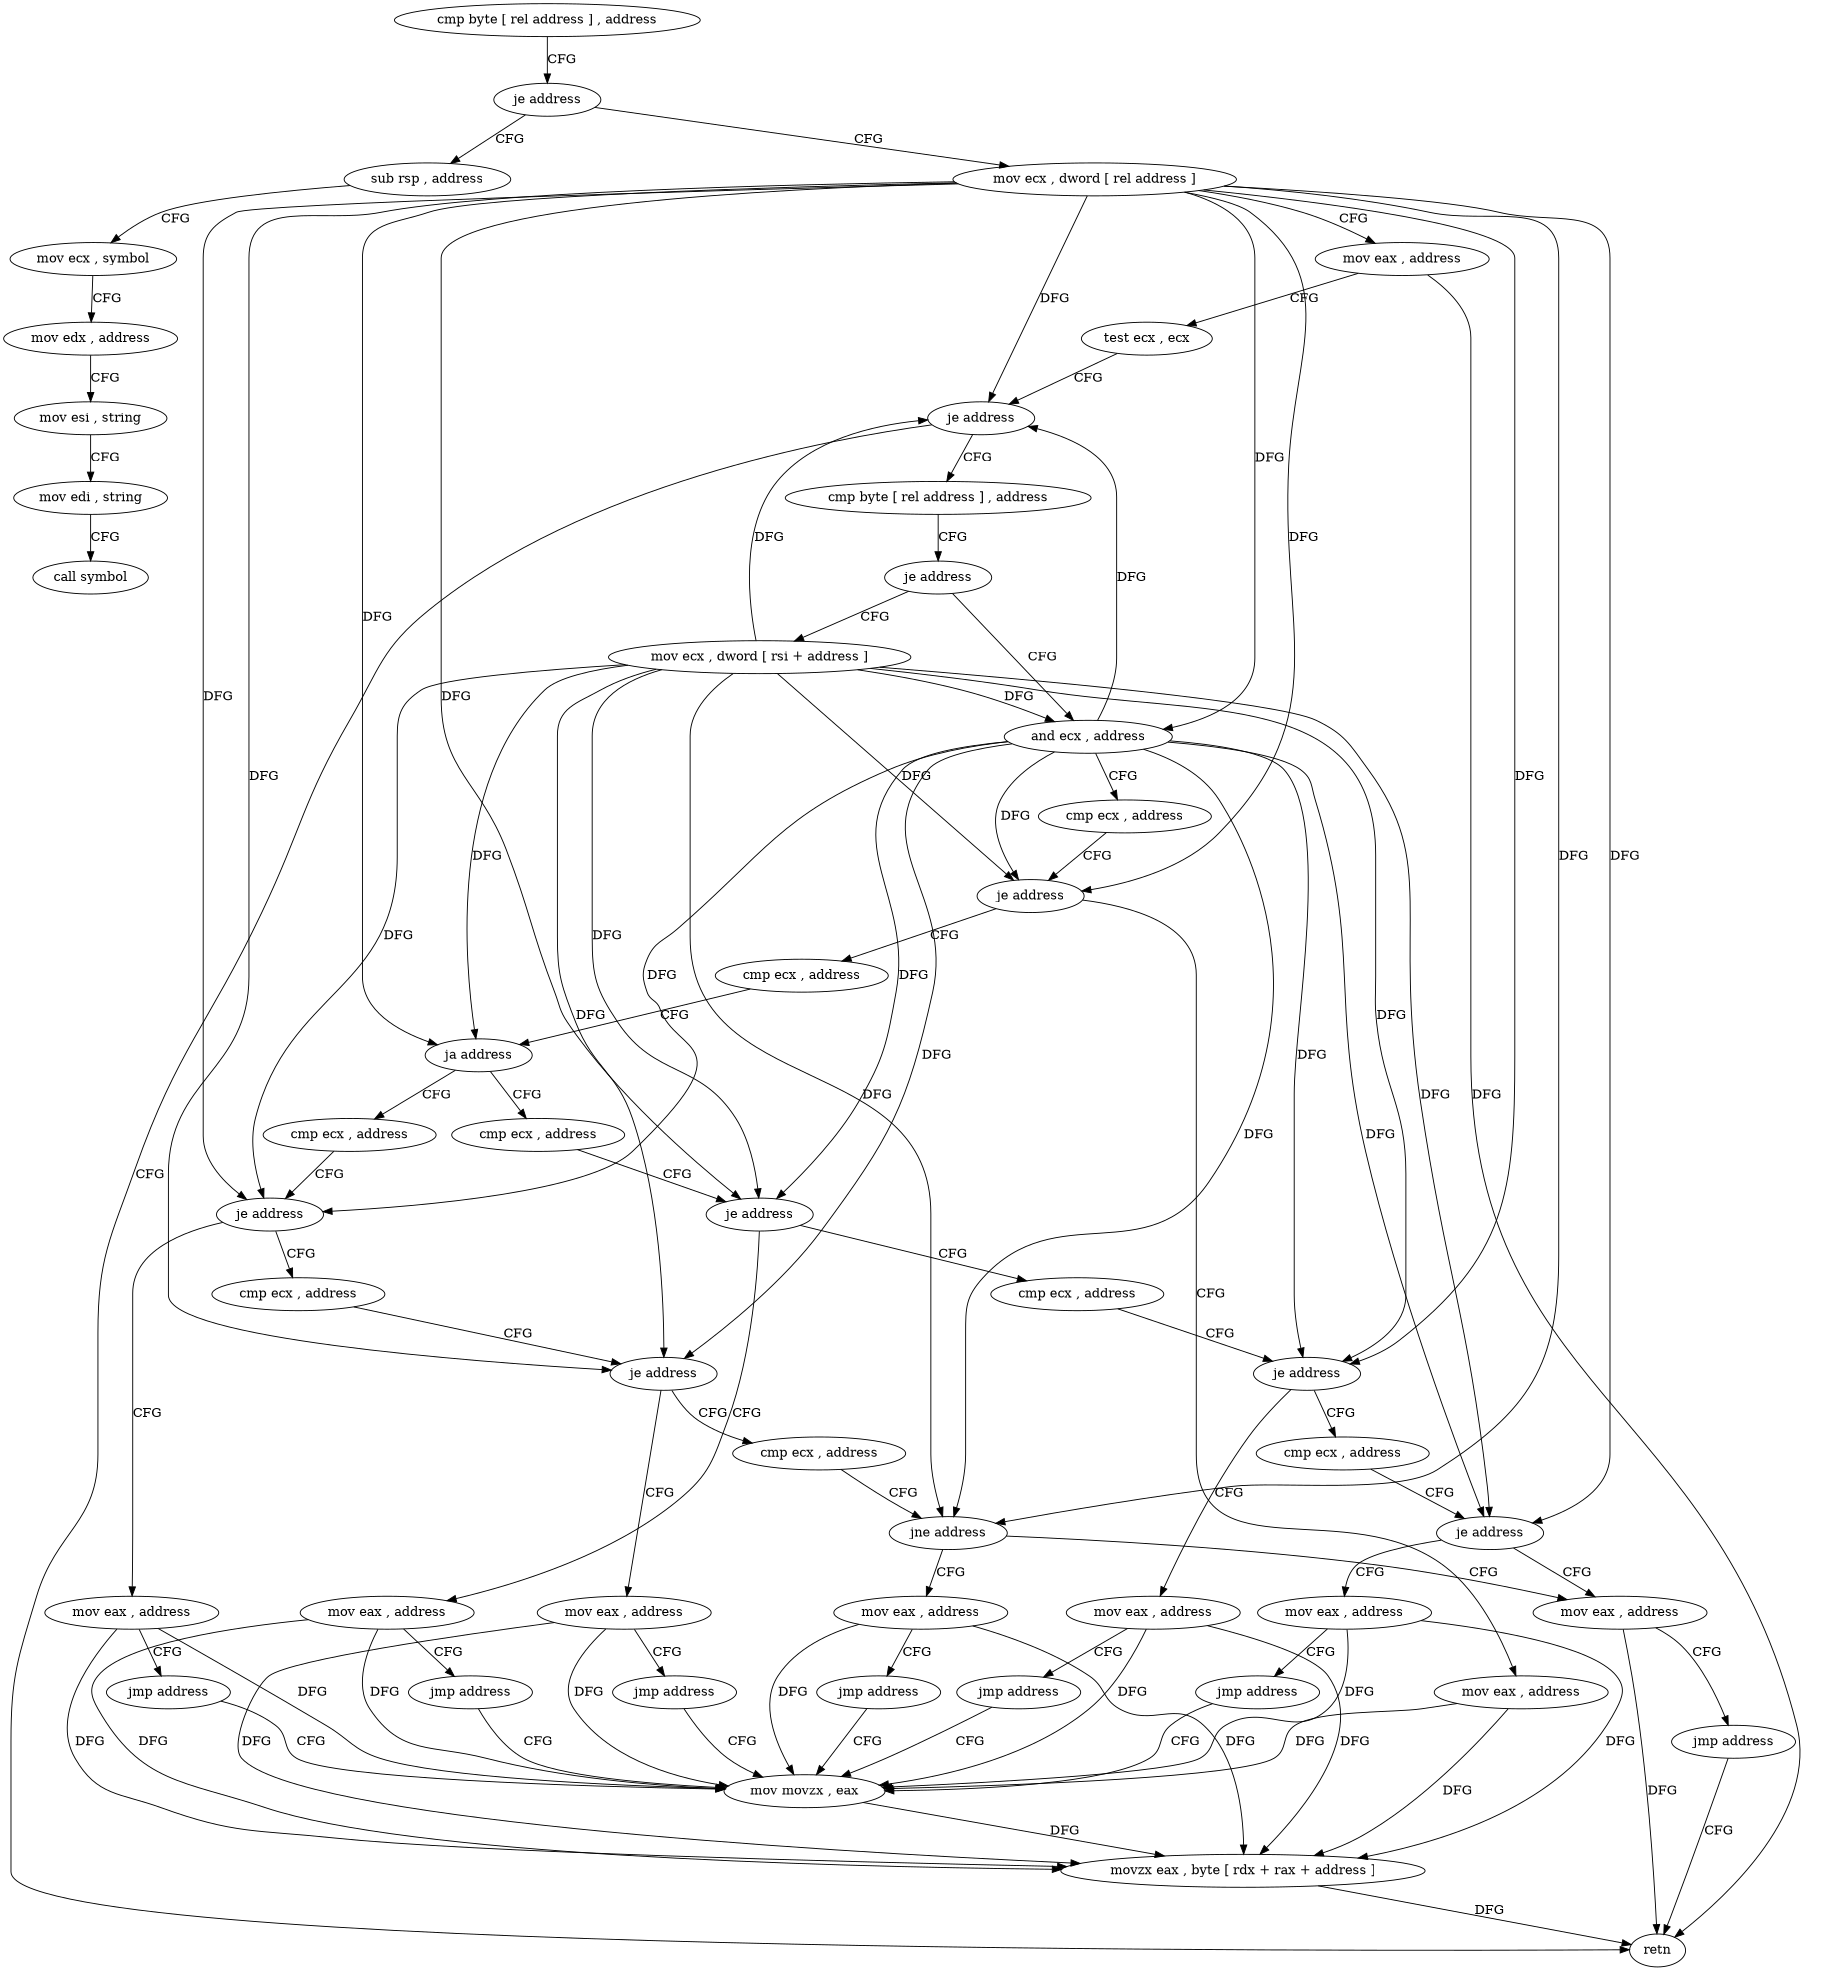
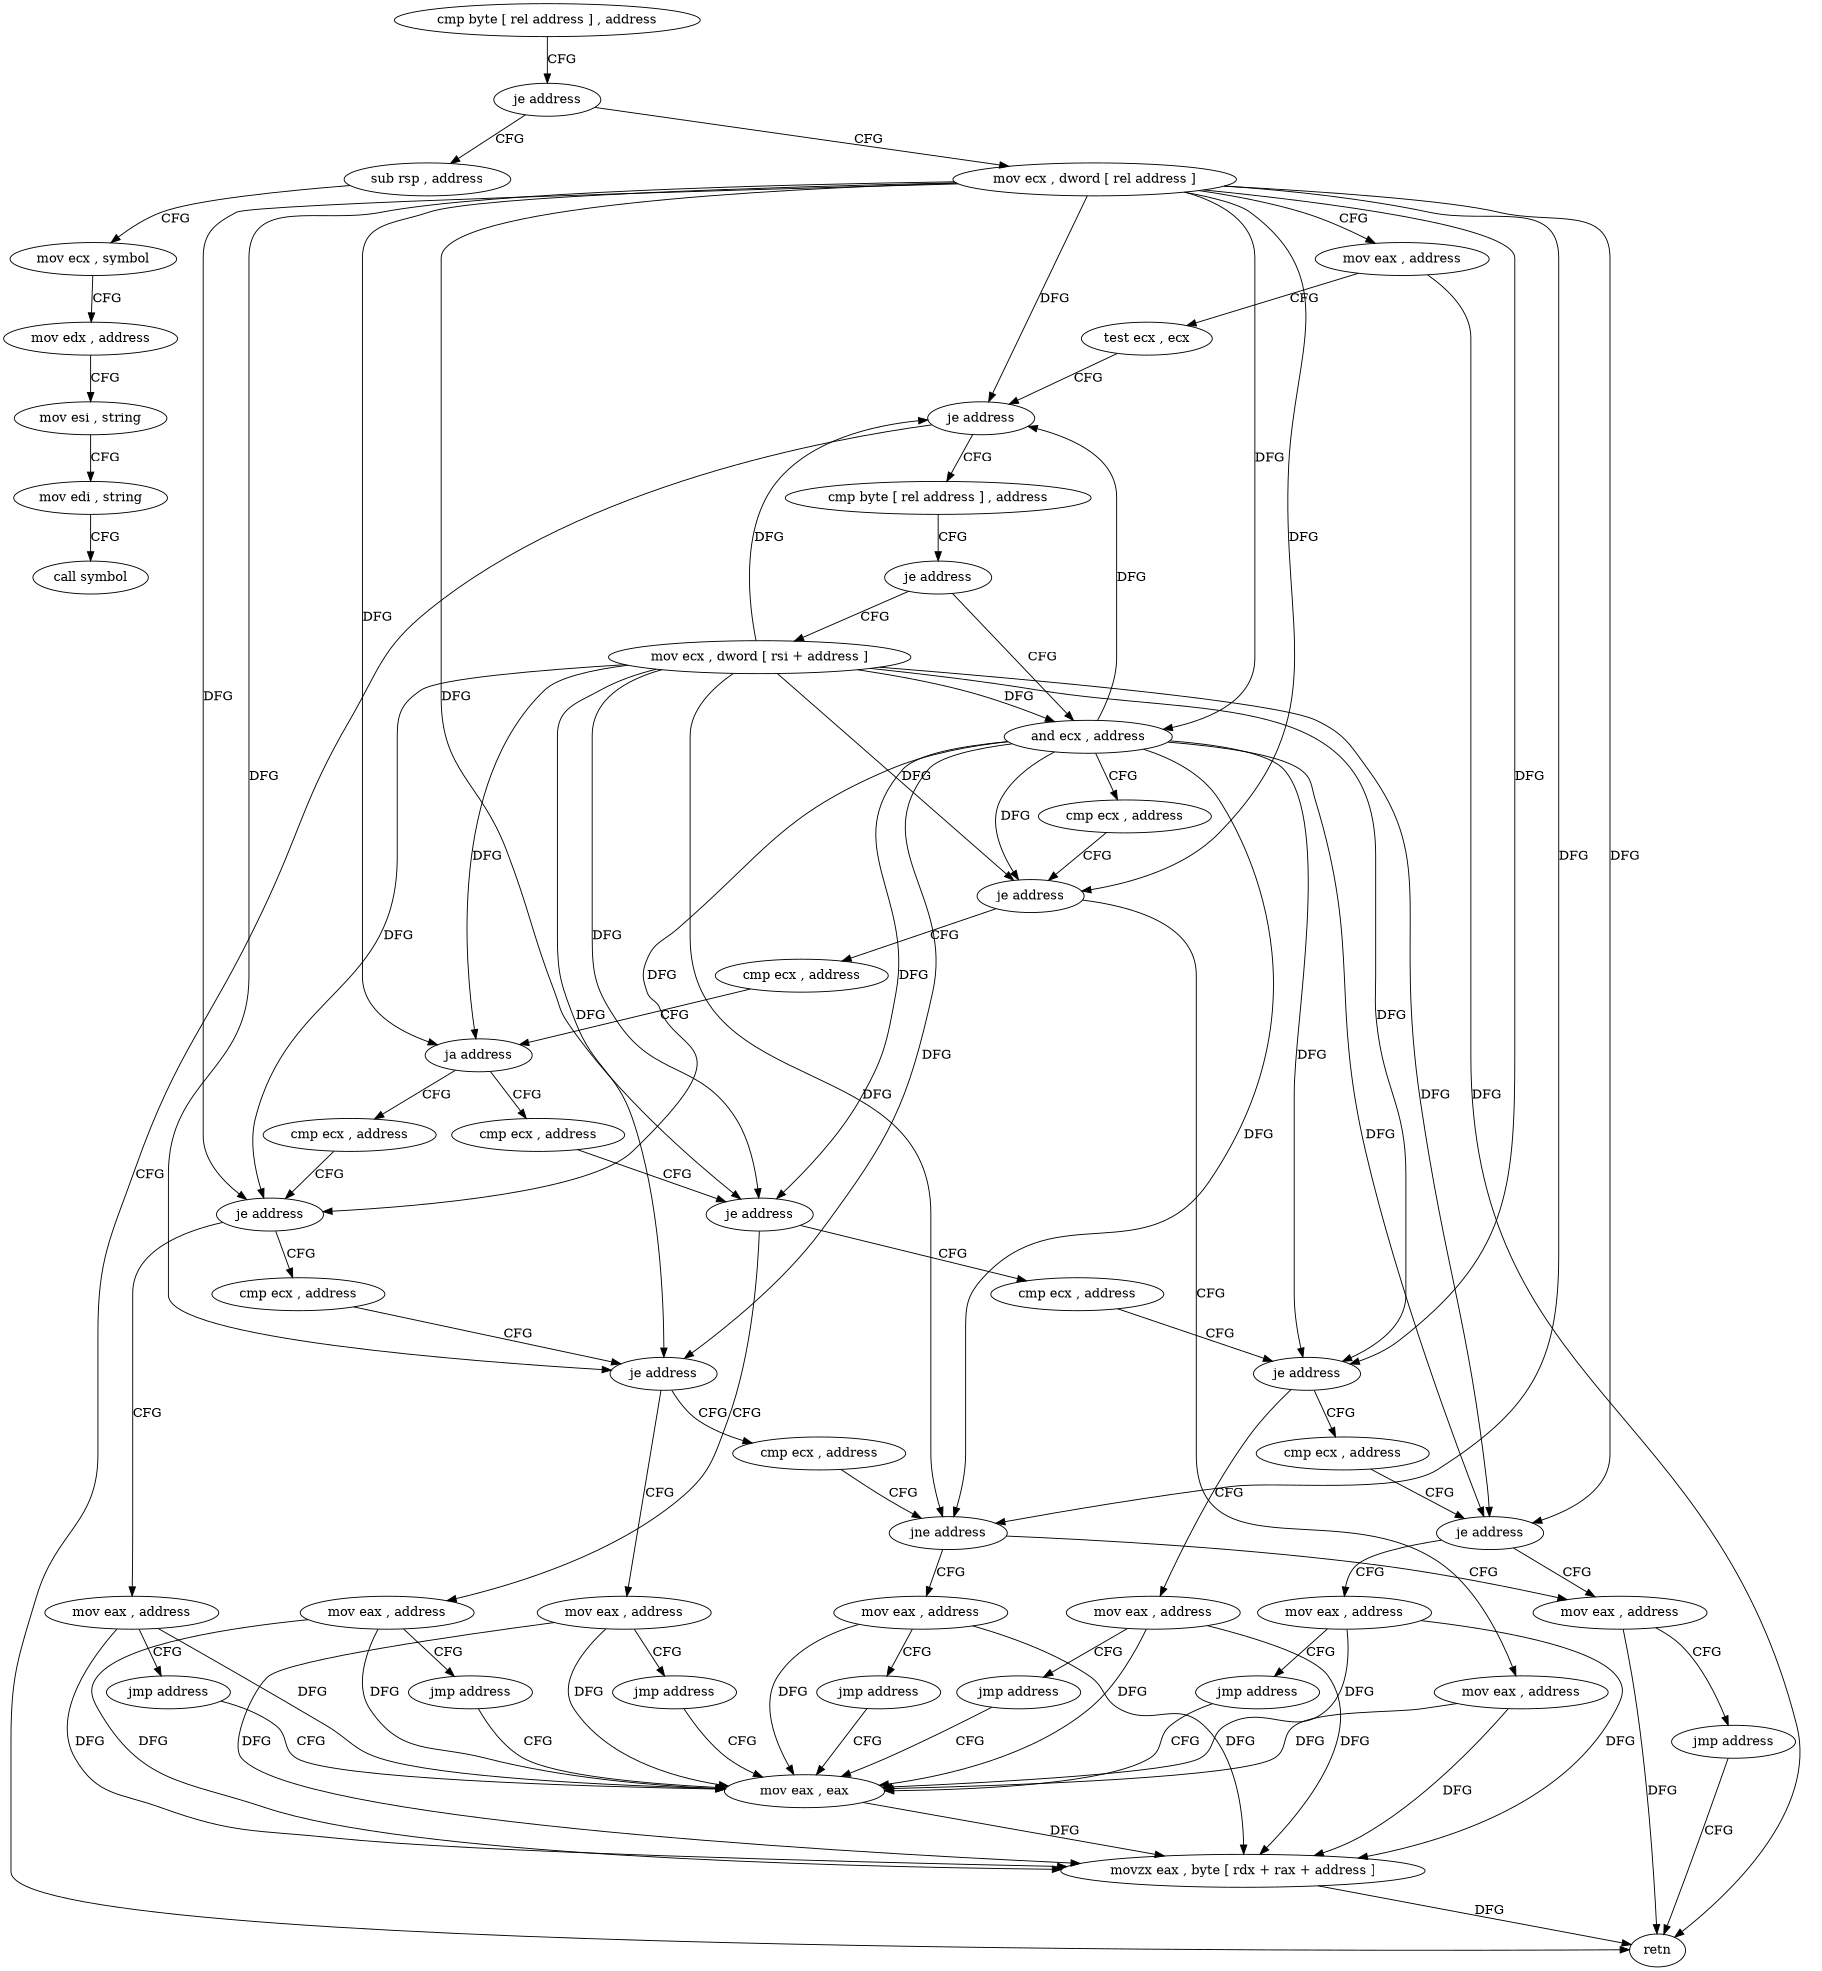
node "mov movzx , eax": label "mov movzx , eax" -> "mov eax , eax"
